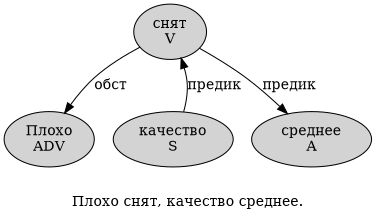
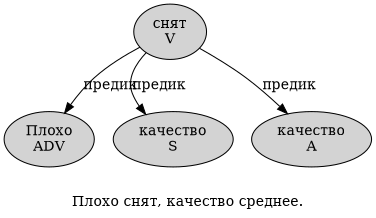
edge "снят V" -> "Плохо ADV": label "обст" -> "предик"
edge "качество S" -> "снят V": reversed
node "среднее A": label "среднее A" -> "качество A"
